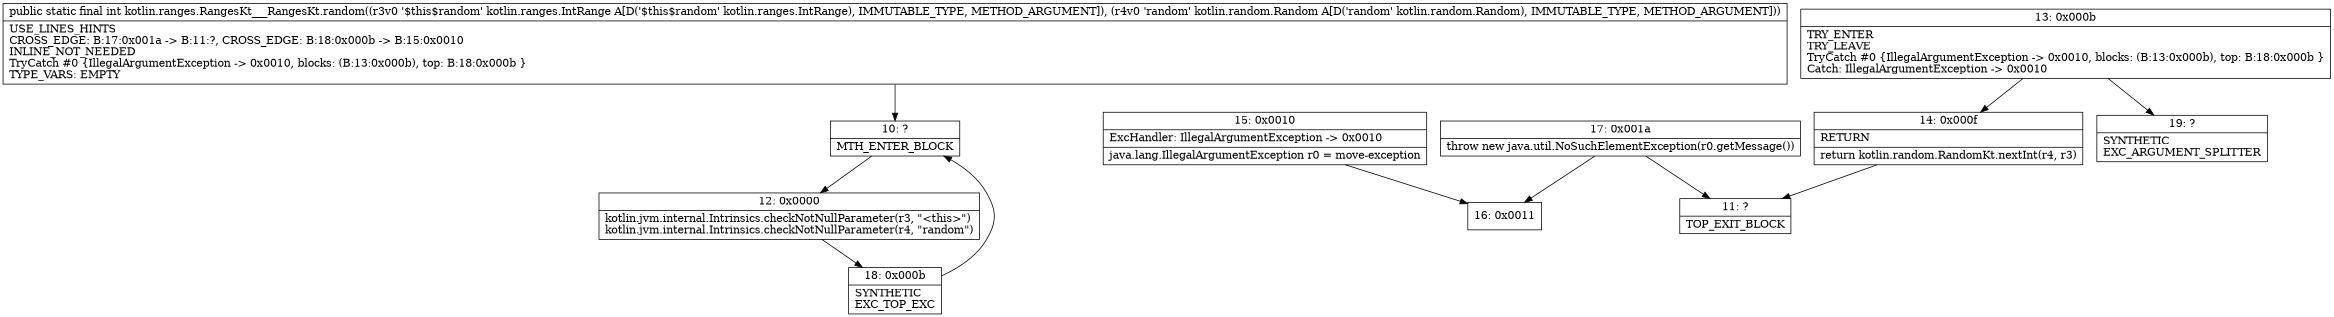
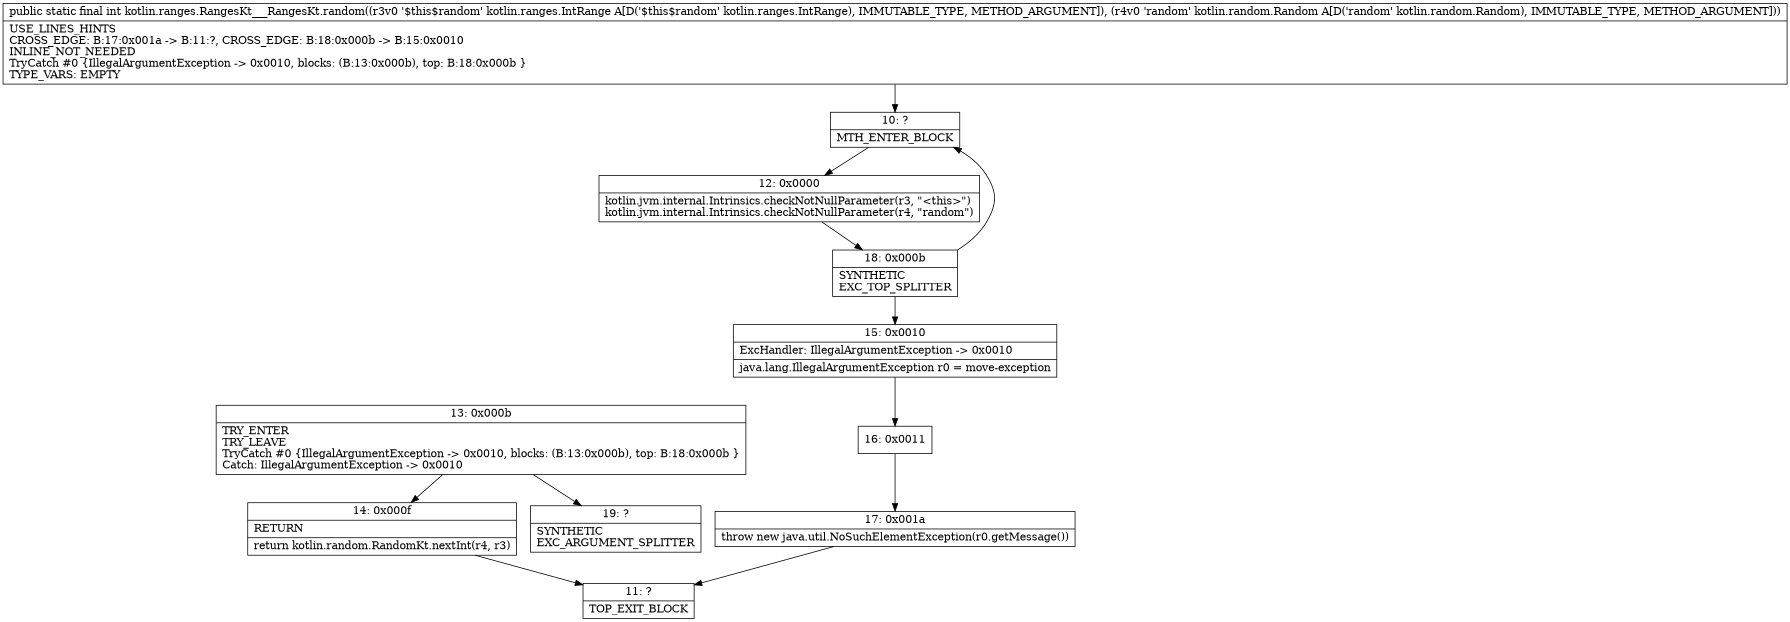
edge "17: 0x001a" -> "16: 0x0011": reversed
node "18: 0x000b": text "EXC_TOP_EXC" -> "EXC_TOP_SPLITTER"
edge "18: 0x000b" -> "15: 0x0010": added
